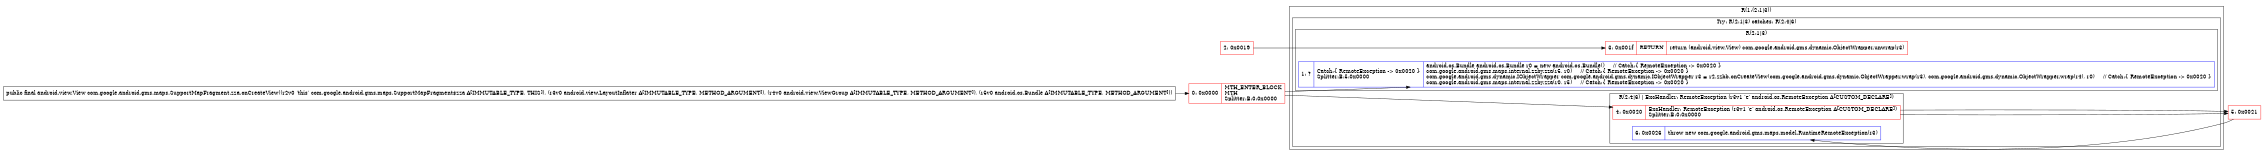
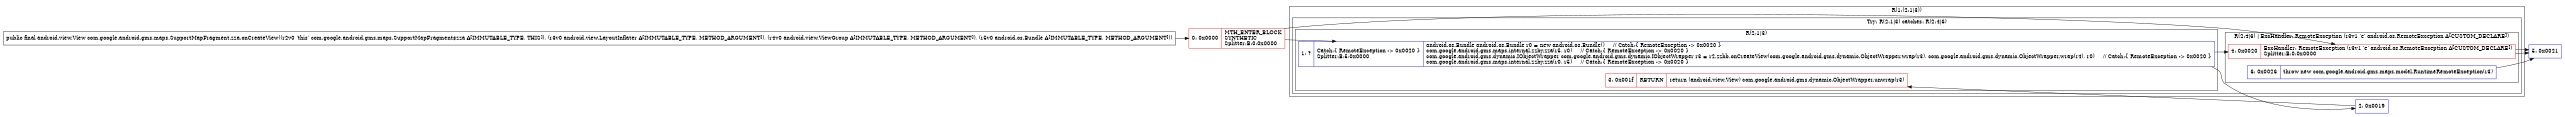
node "2: 0x0019": color red -> blue
edge "1: ?" -> "4: 0x0020": added
node "0: 0x0000": text "MTH" -> "SYNTHETIC"
edge "1: ?" -> "2: 0x0019": added
node "5: 0x0021": color red -> blue
edge "5: 0x0021" -> "6: 0x0026": reversed
